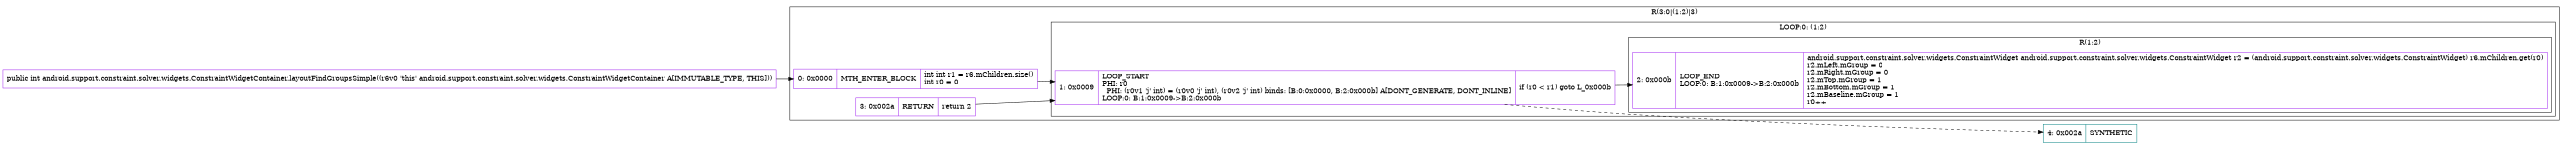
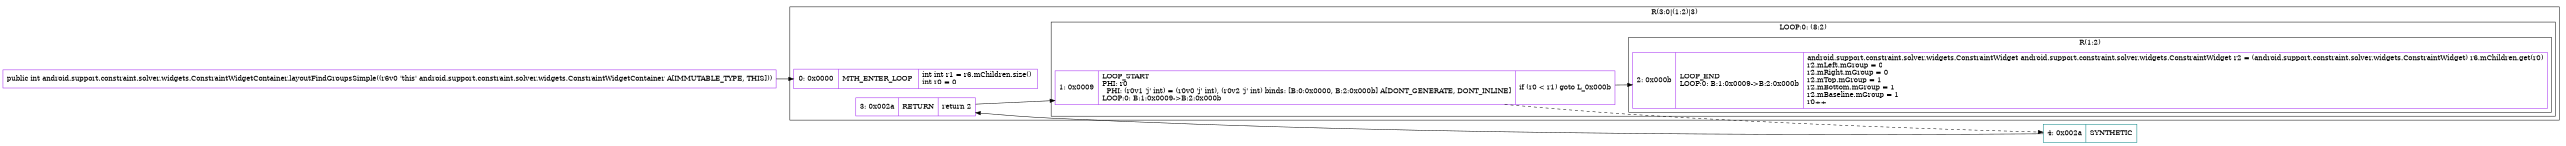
cluster "LOOP:0: (1:2)": label "LOOP:0: (1:2)" -> "LOOP:0: (8:2)"
node "0: 0x0000": text "MTH_ENTER_BLOCK" -> "MTH_ENTER_LOOP"
edge "0: 0x0000" -> "1: 0x0009": removed
edge "4: 0x002a" -> "3: 0x002a": added
